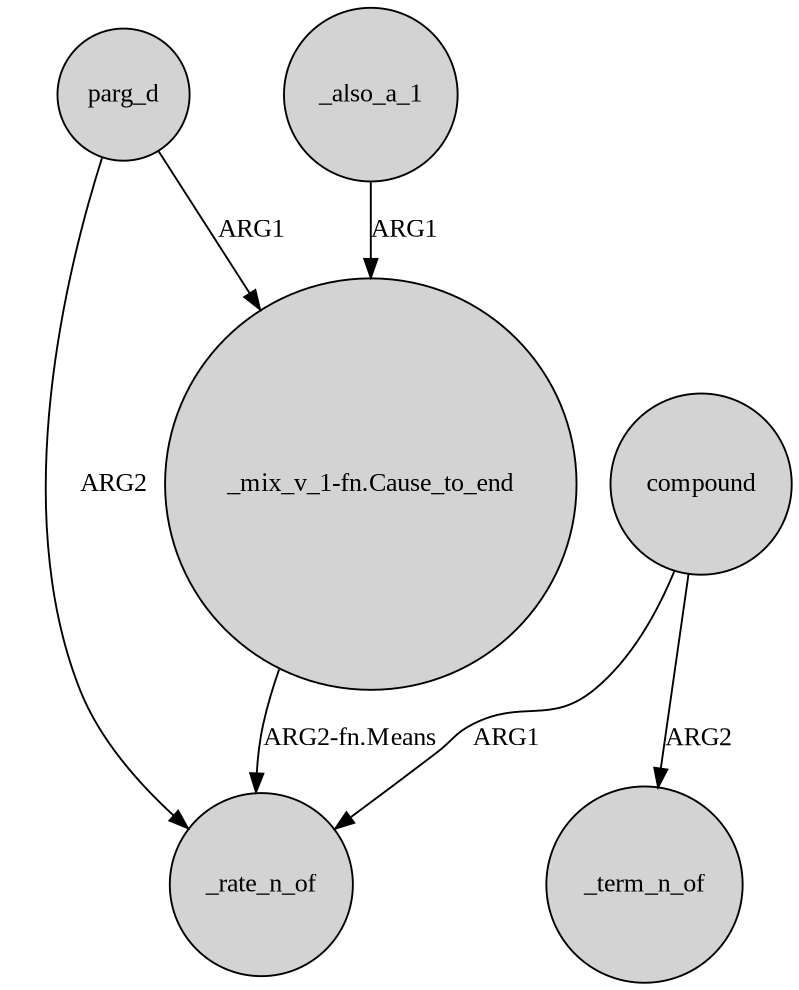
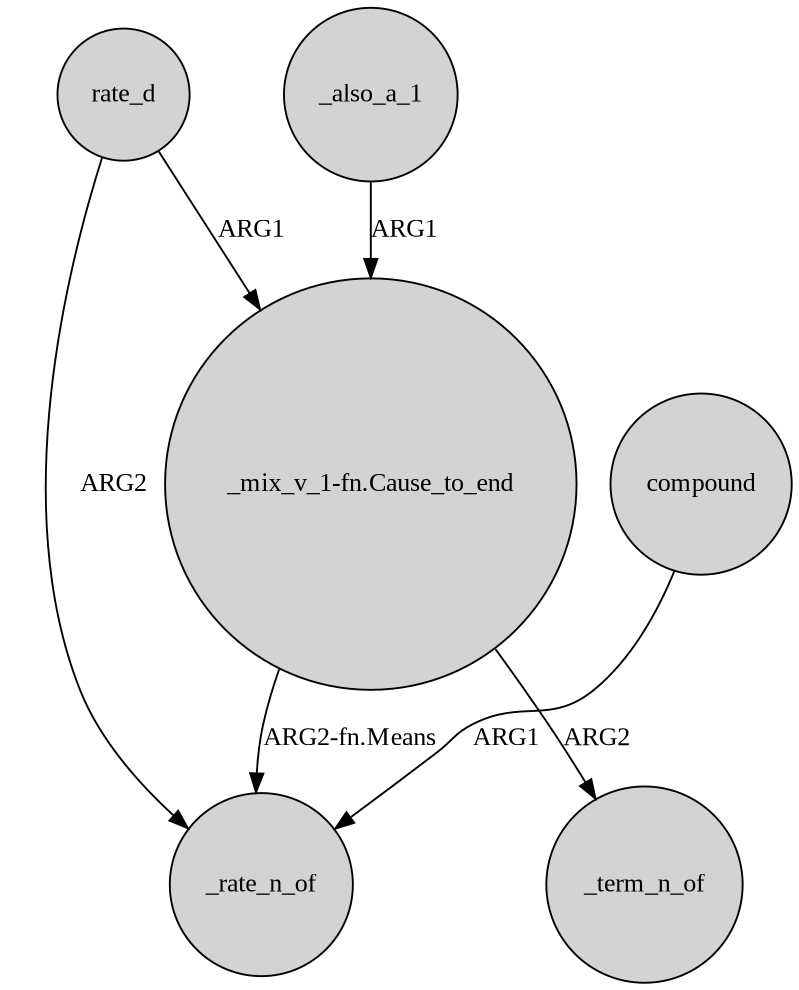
node "parg_d": label "parg_d" -> "rate_d"
edge "compound" -> "_term_n_of": now "_mix_v_1-fn.Cause_to_end" -> "_term_n_of"
